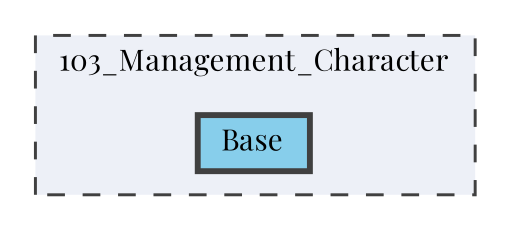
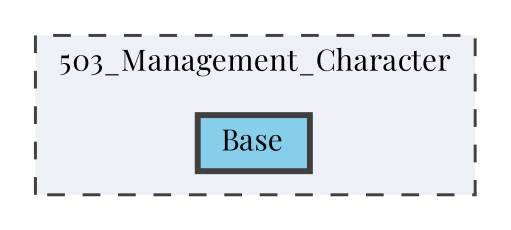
cluster "103_Management_Character": label "103_Management_Character" -> "503_Management_Character"
